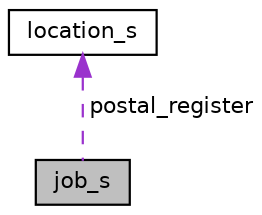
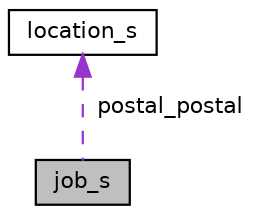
edge "job_s" -> "location_s": label " postal_register" -> " postal_postal"
